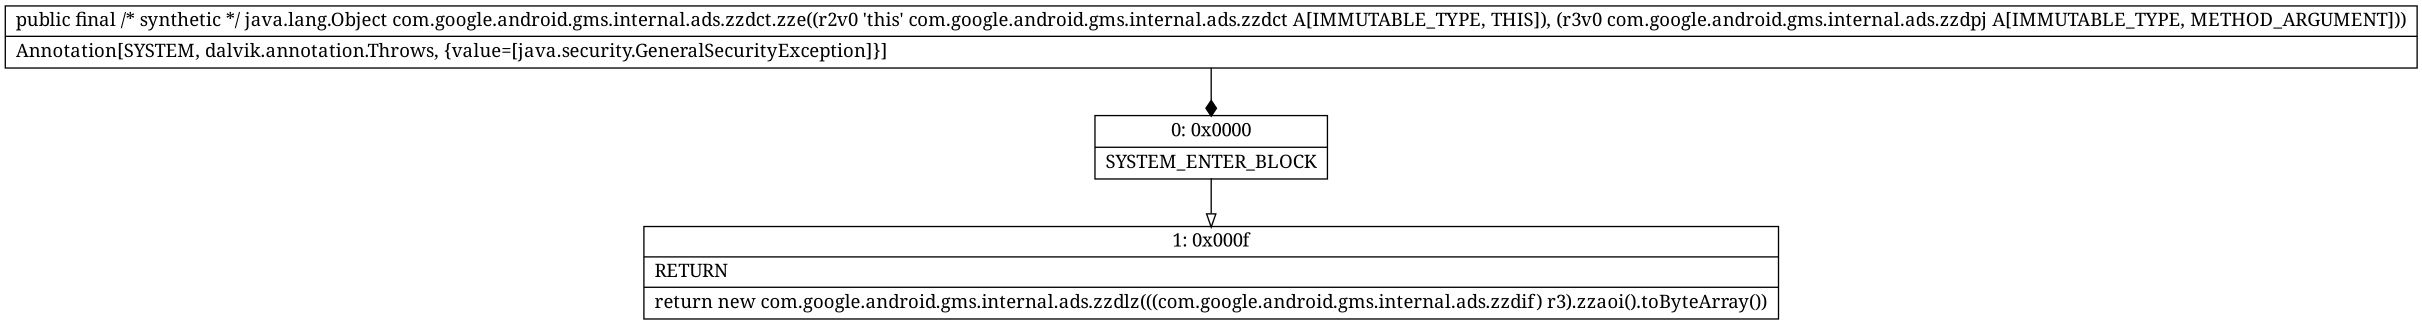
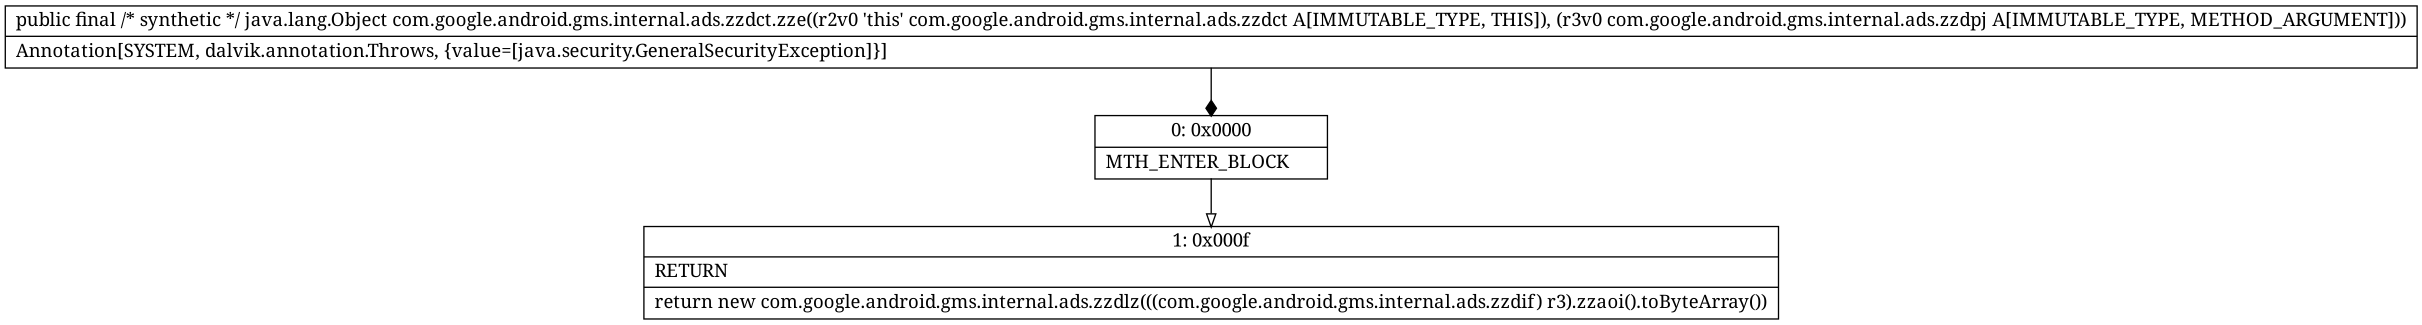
node "0: 0x0000": text "SYSTEM_ENTER_BLOCK" -> "MTH_ENTER_BLOCK"
